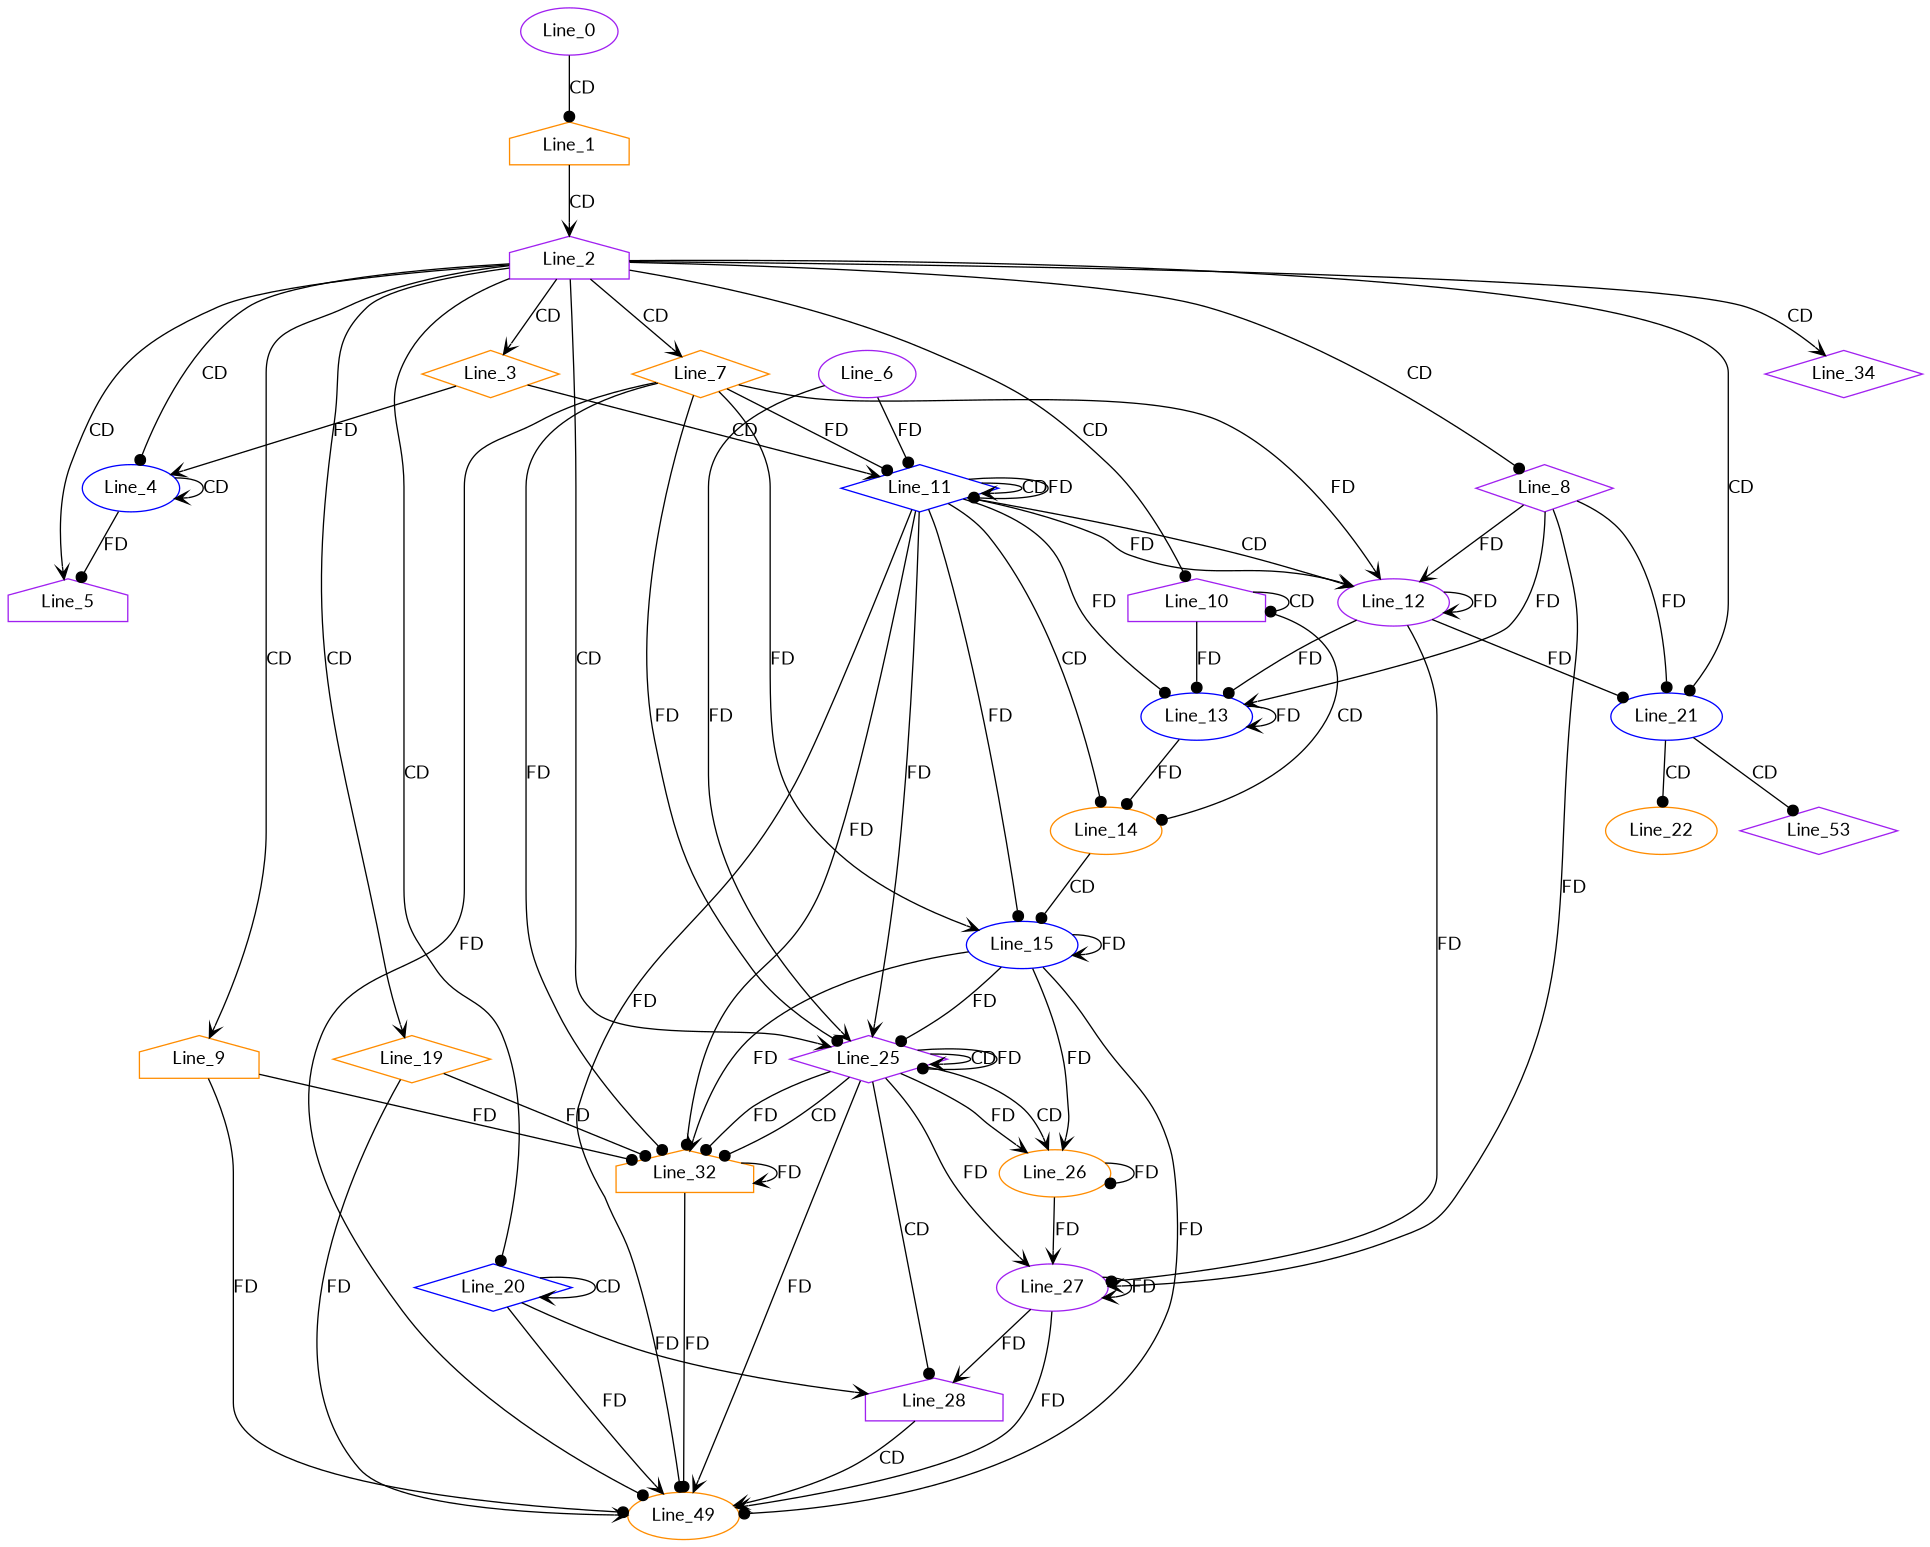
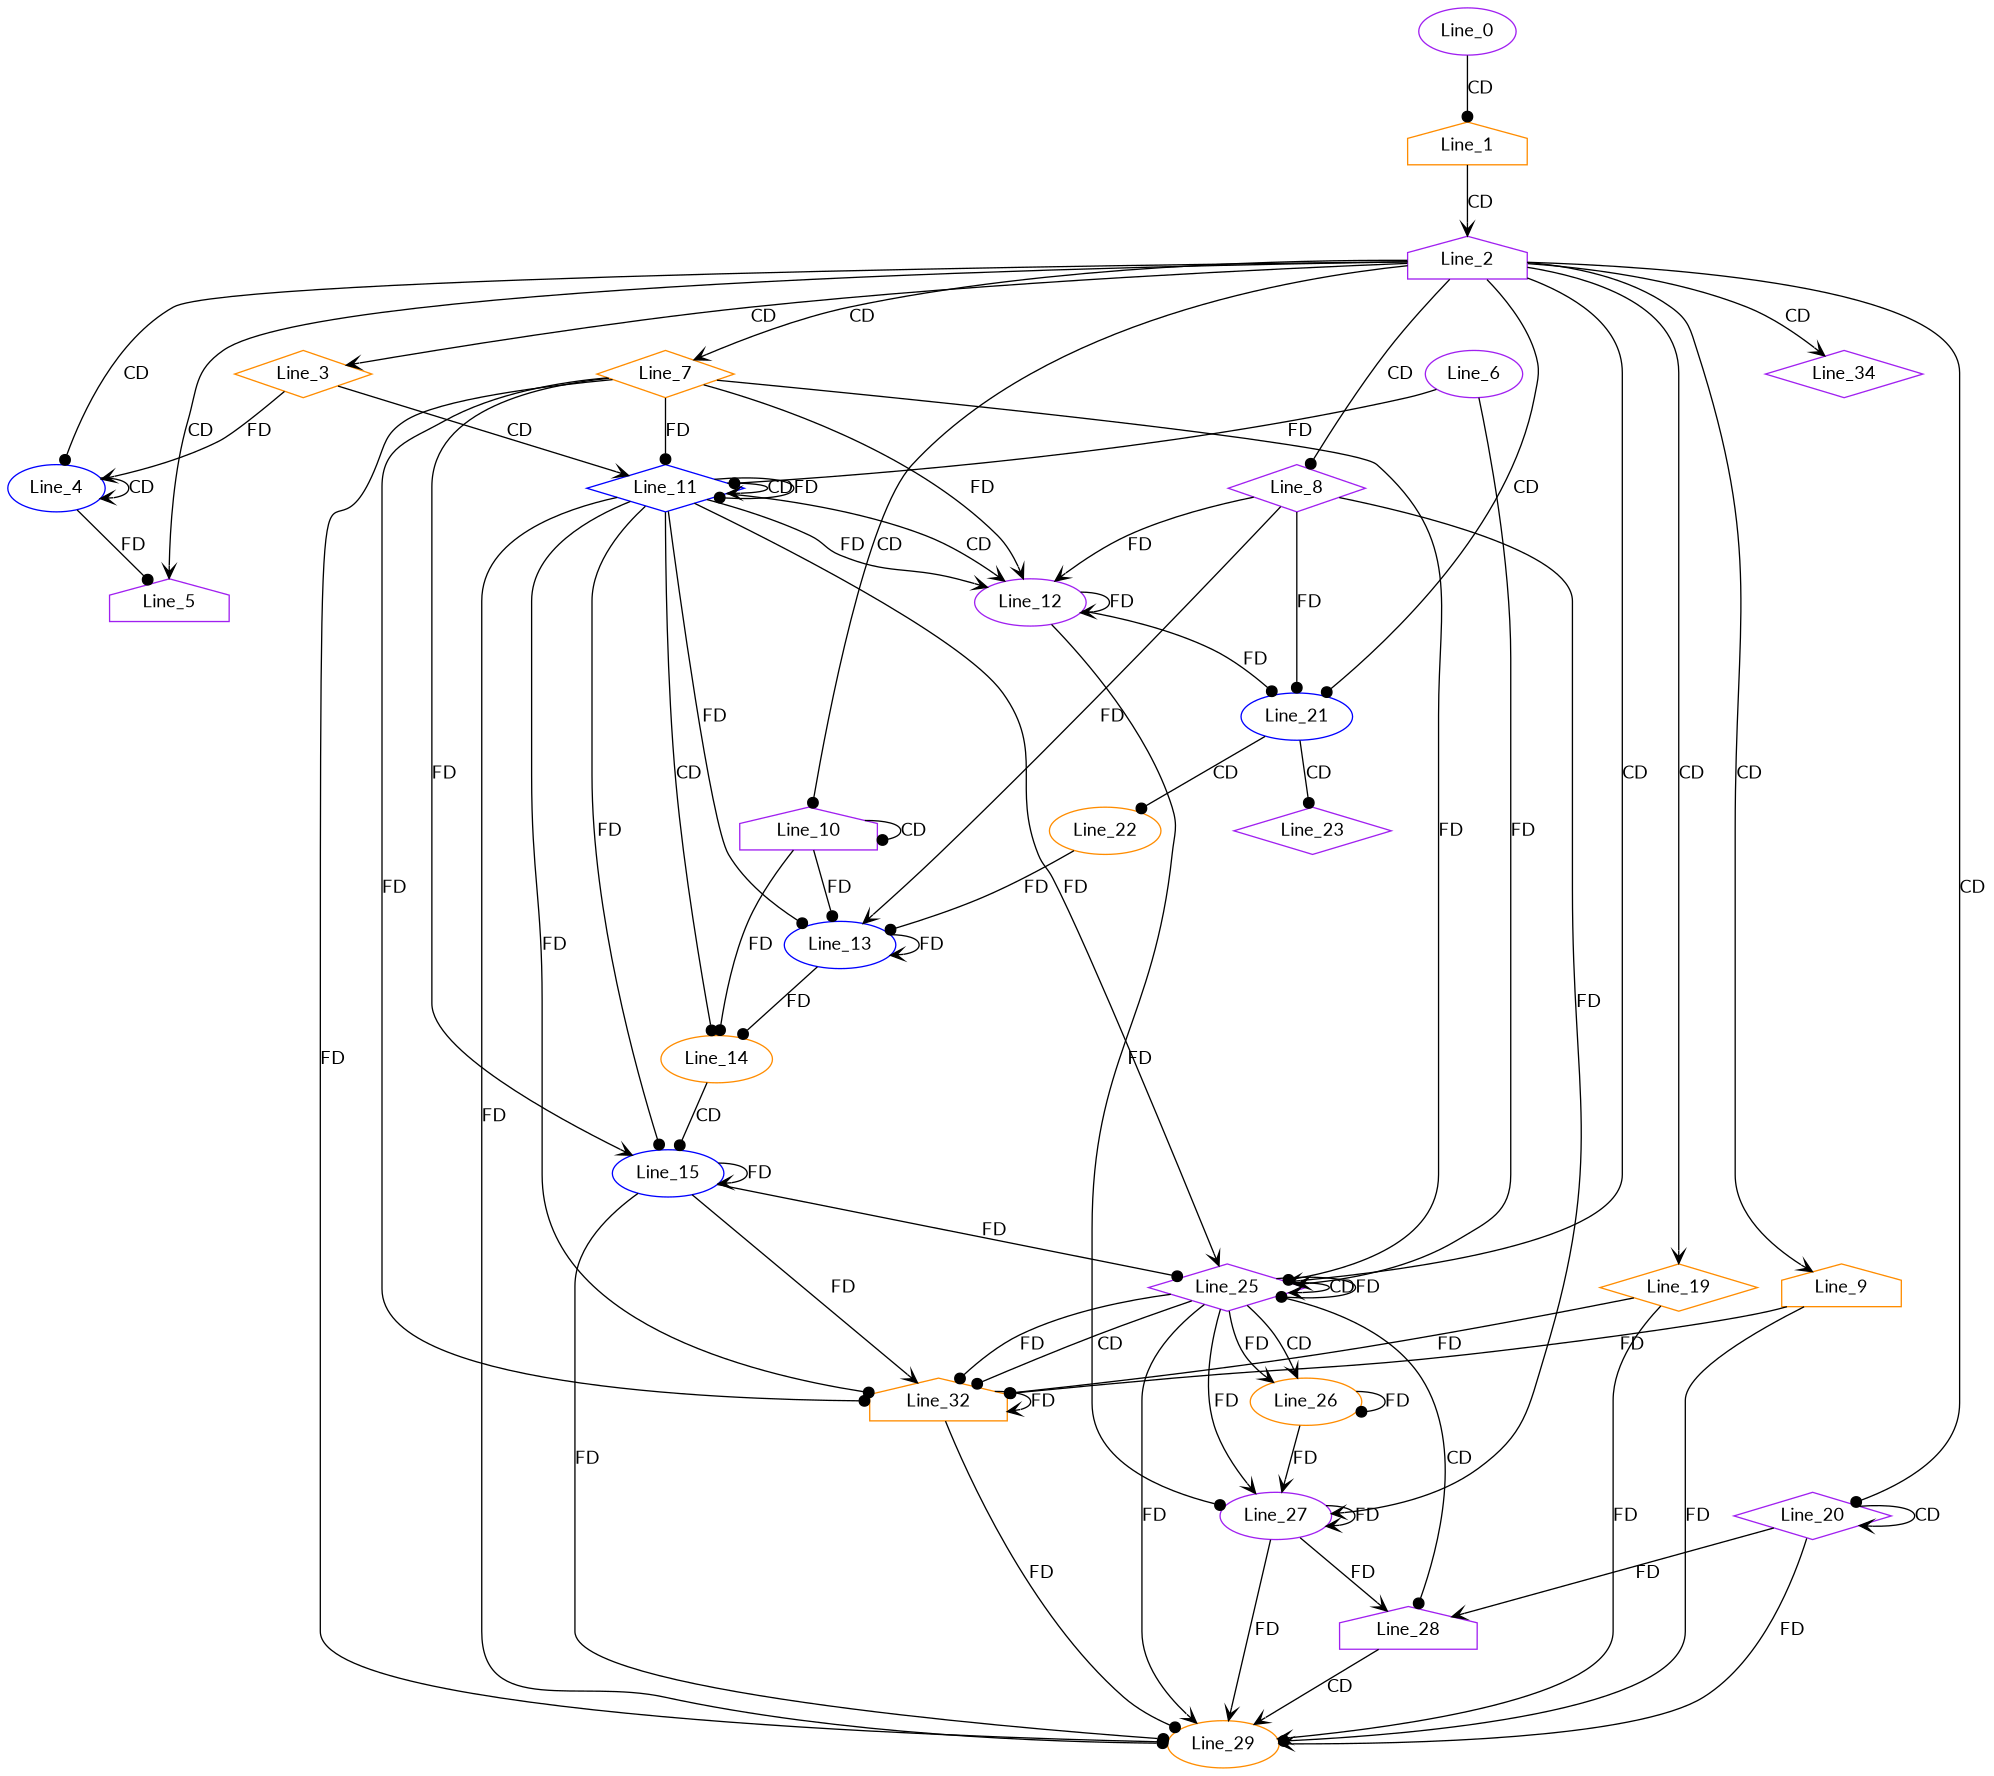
edge "Line_12" -> "Line_13": now "Line_22" -> "Line_13"
edge "Line_10" -> "Line_14": label "CD" -> "FD"
node "Line_53": label "Line_53" -> "Line_23"
edge "Line_15" -> "Line_26": removed, label "FD"
node "Line_20": color blue -> purple
node "Line_49": label "Line_49" -> "Line_29"
